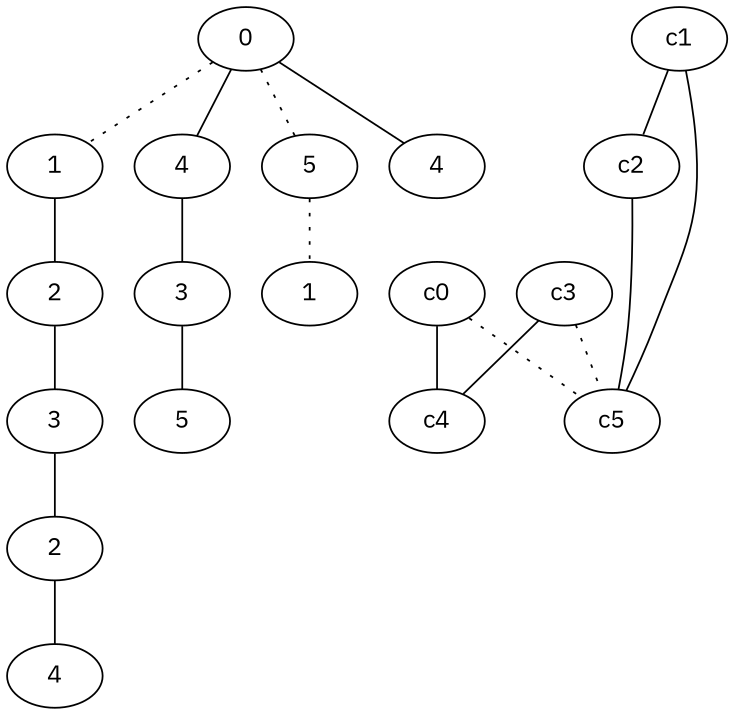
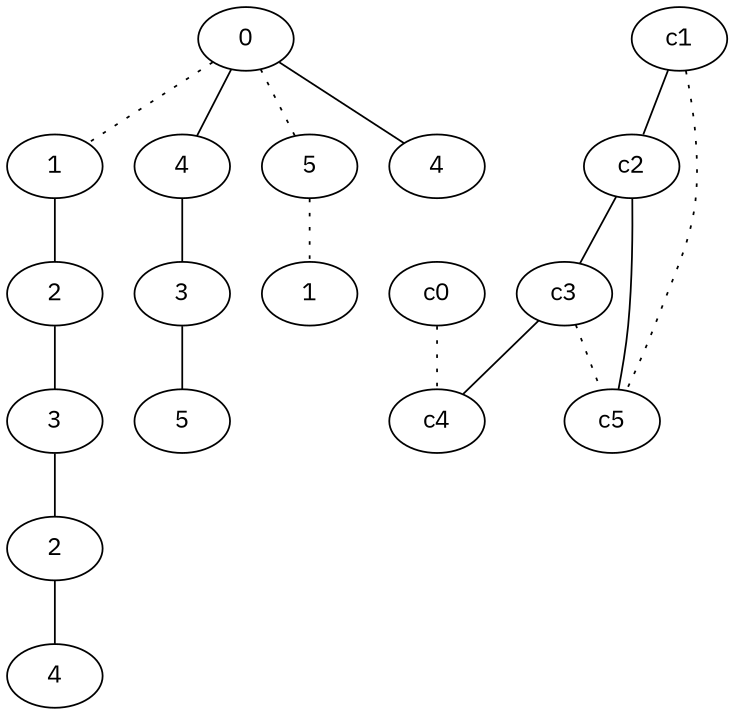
edge "c2" -- "c3": added
edge "c1" -- "c5": style solid -> dotted
edge "c0" -- "c4": style solid -> dotted
edge "c0" -- "c5": removed
